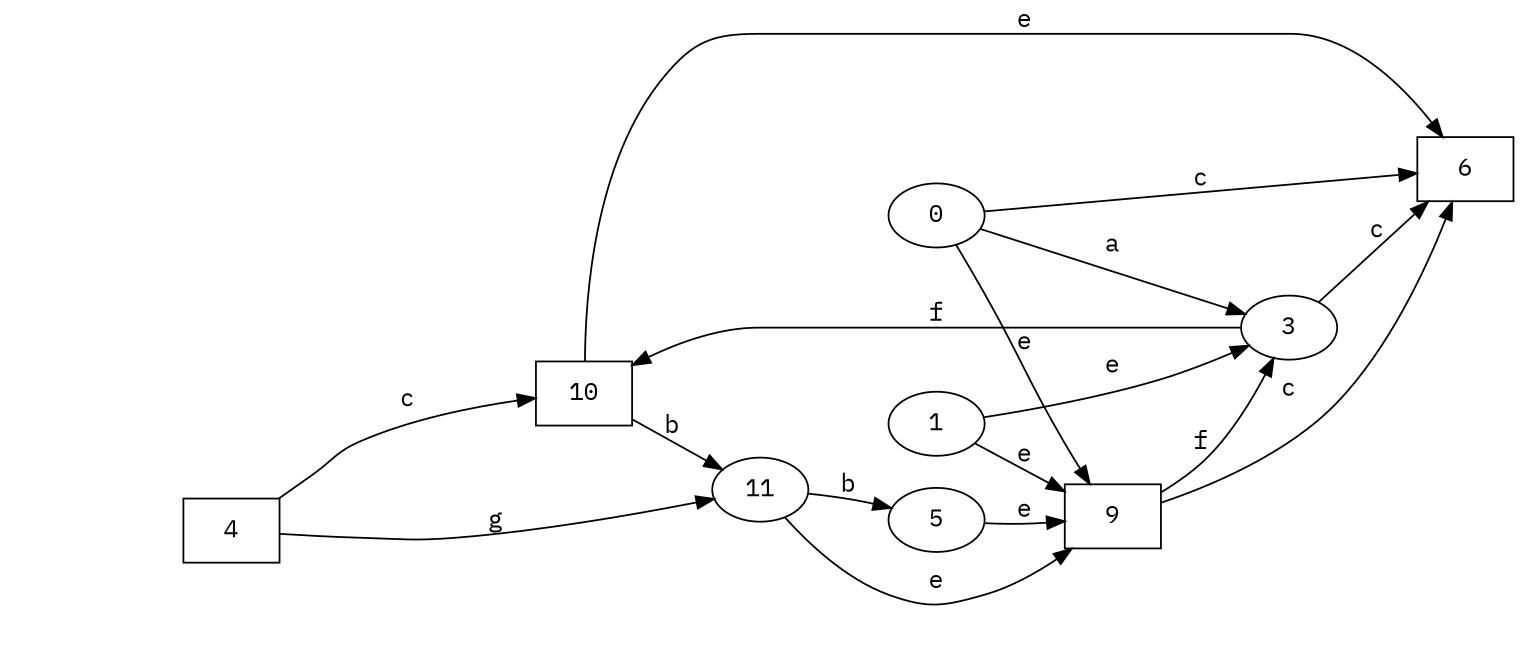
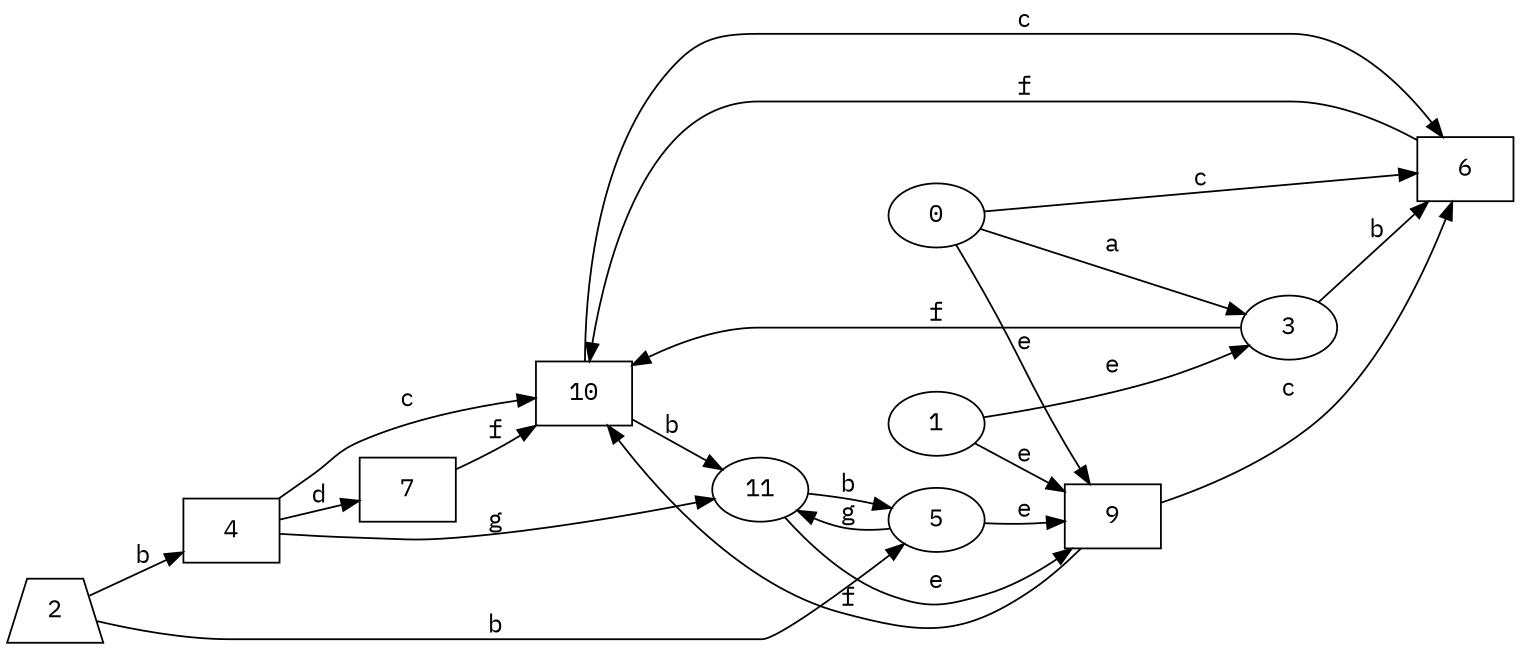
edge "10" -> "6": label "e" -> "c"
edge "6" -> "10": added, label "f"
edge "3" -> "6": label "c" -> "b"
edge "9" -> "3": now "9" -> "10"
node "7": added
edge "5" -> "11": added, label "g"
node "2": added
